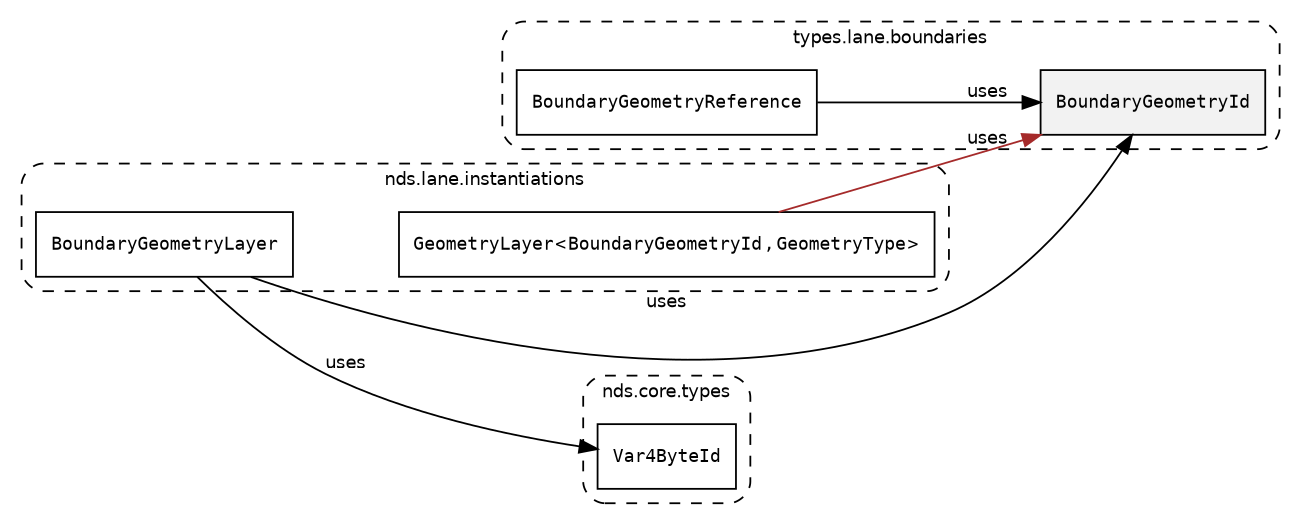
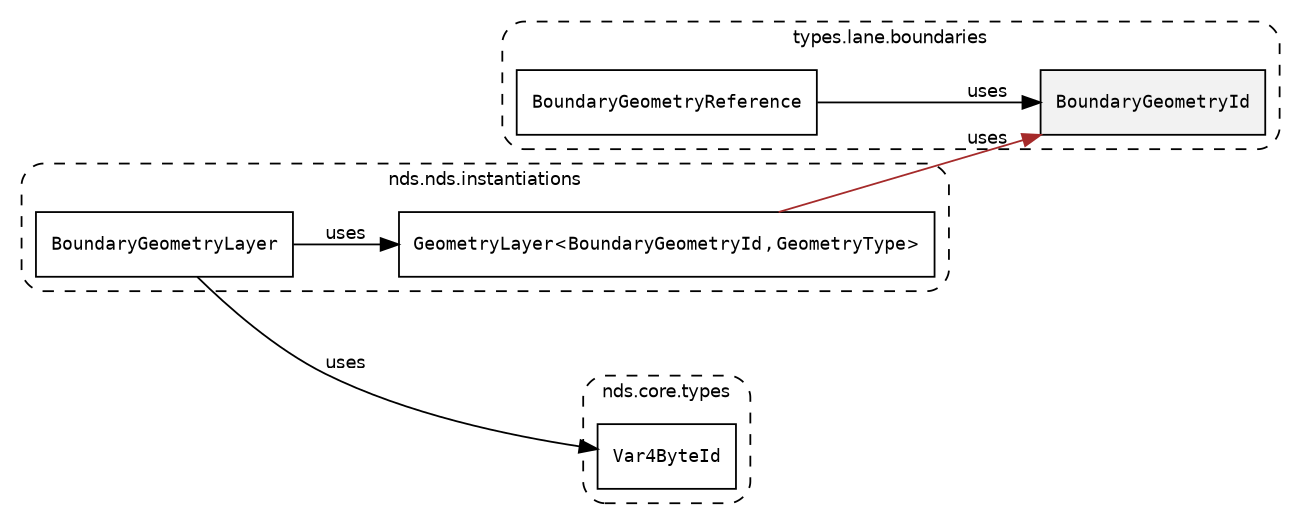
cluster "nds.lane.instantiations": label "nds.lane.instantiations" -> "nds.nds.instantiations"
edge "BoundaryGeometryLayer" -> "BoundaryGeometryId": now "BoundaryGeometryLayer" -> "GeometryLayer"
